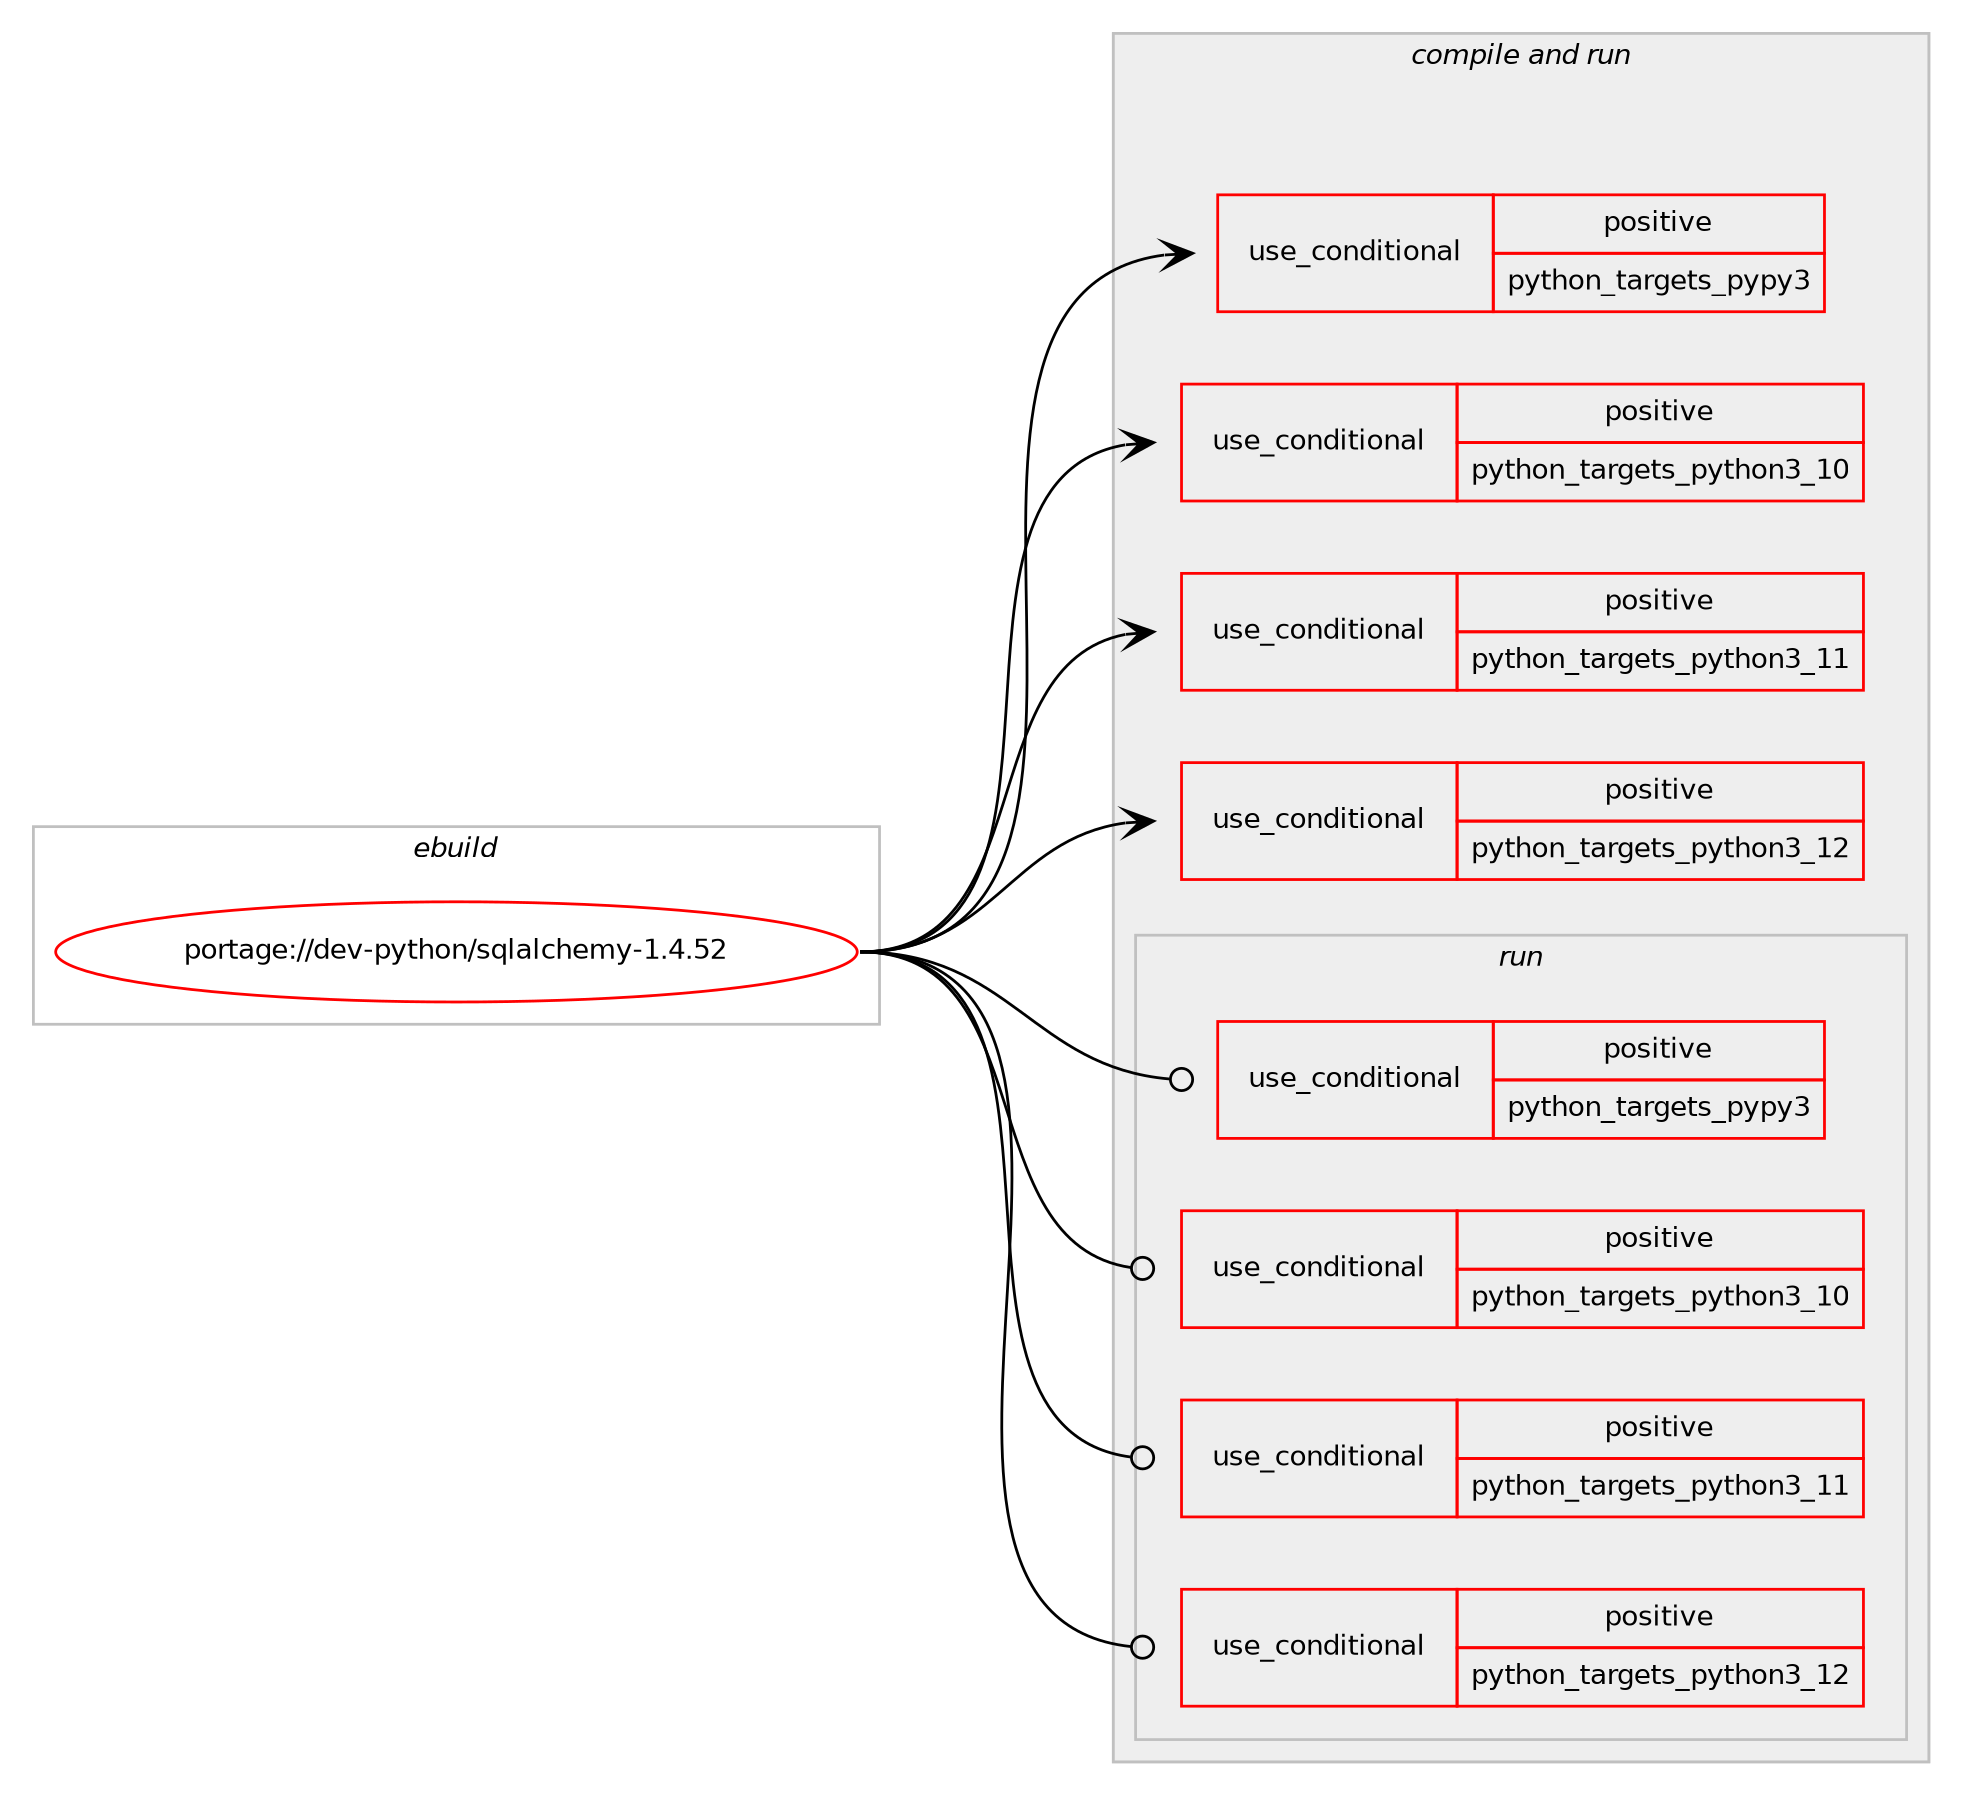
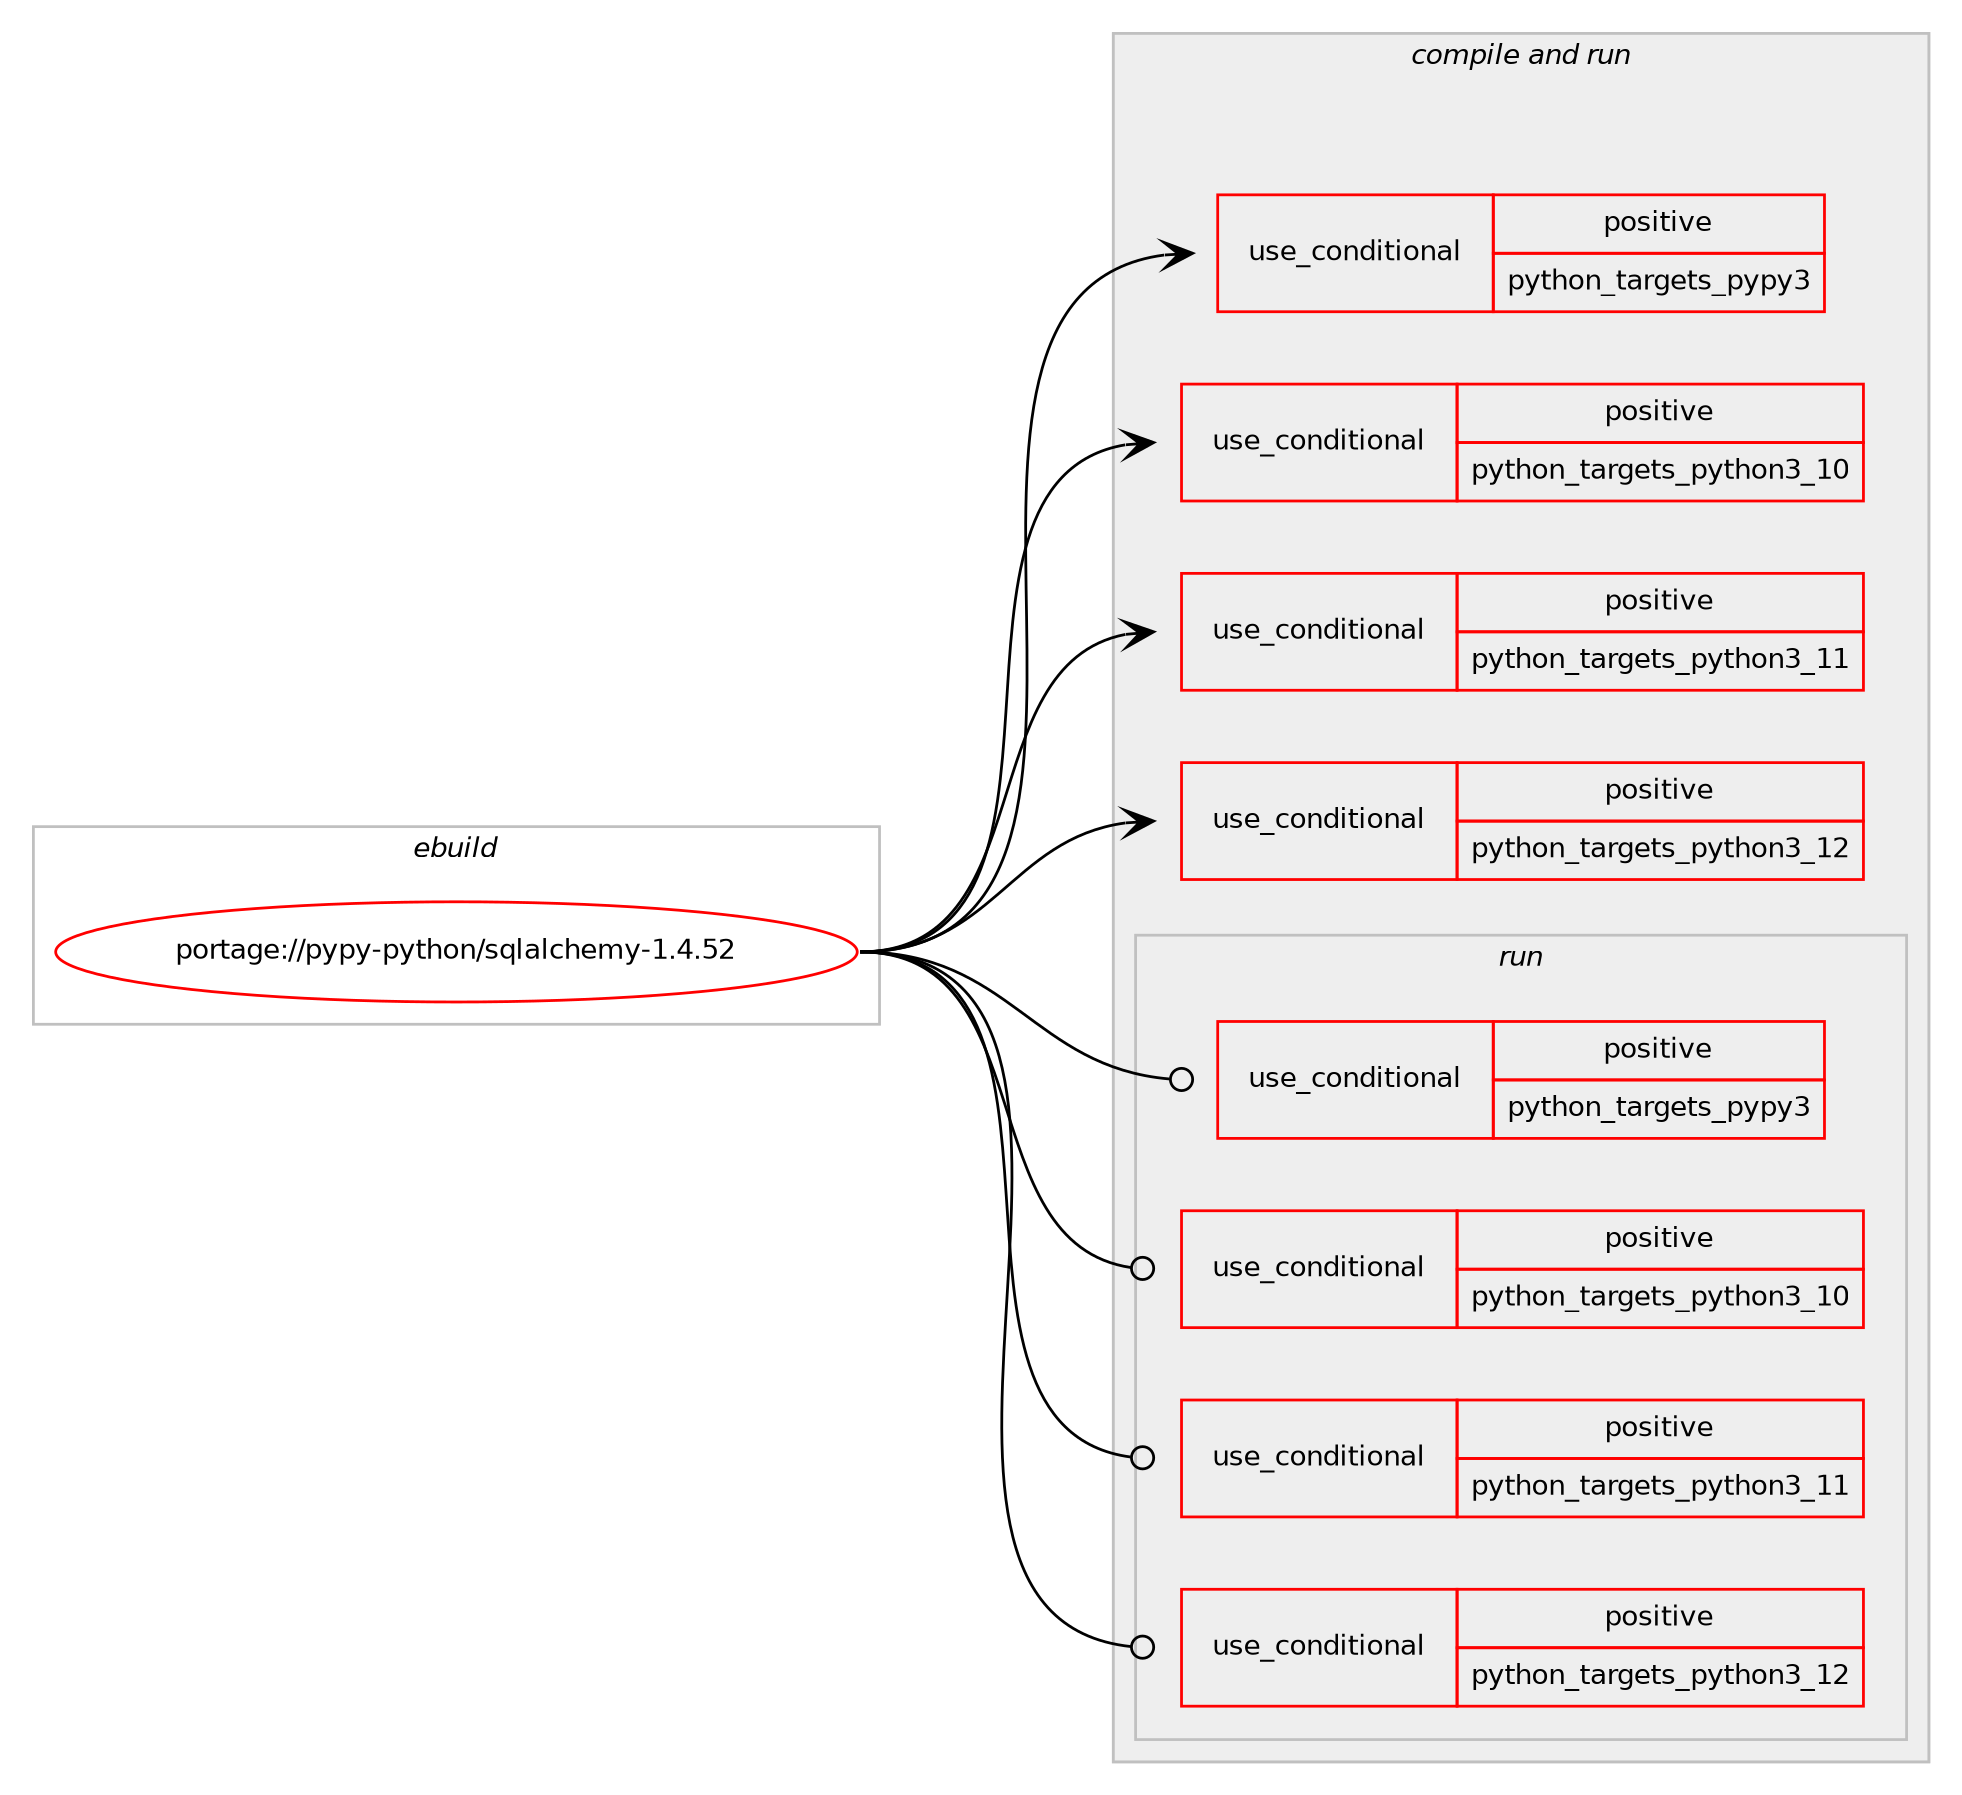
node "portage://dev-python/sqlalchemy-1.4.52": label "portage://dev-python/sqlalchemy-1.4.52" -> "portage://pypy-python/sqlalchemy-1.4.52"
